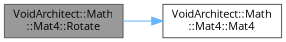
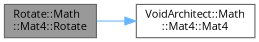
node "VoidArchitect::Math ::Mat4::Rotate": label "VoidArchitect::Math ::Mat4::Rotate" -> "Rotate::Math ::Mat4::Rotate"
